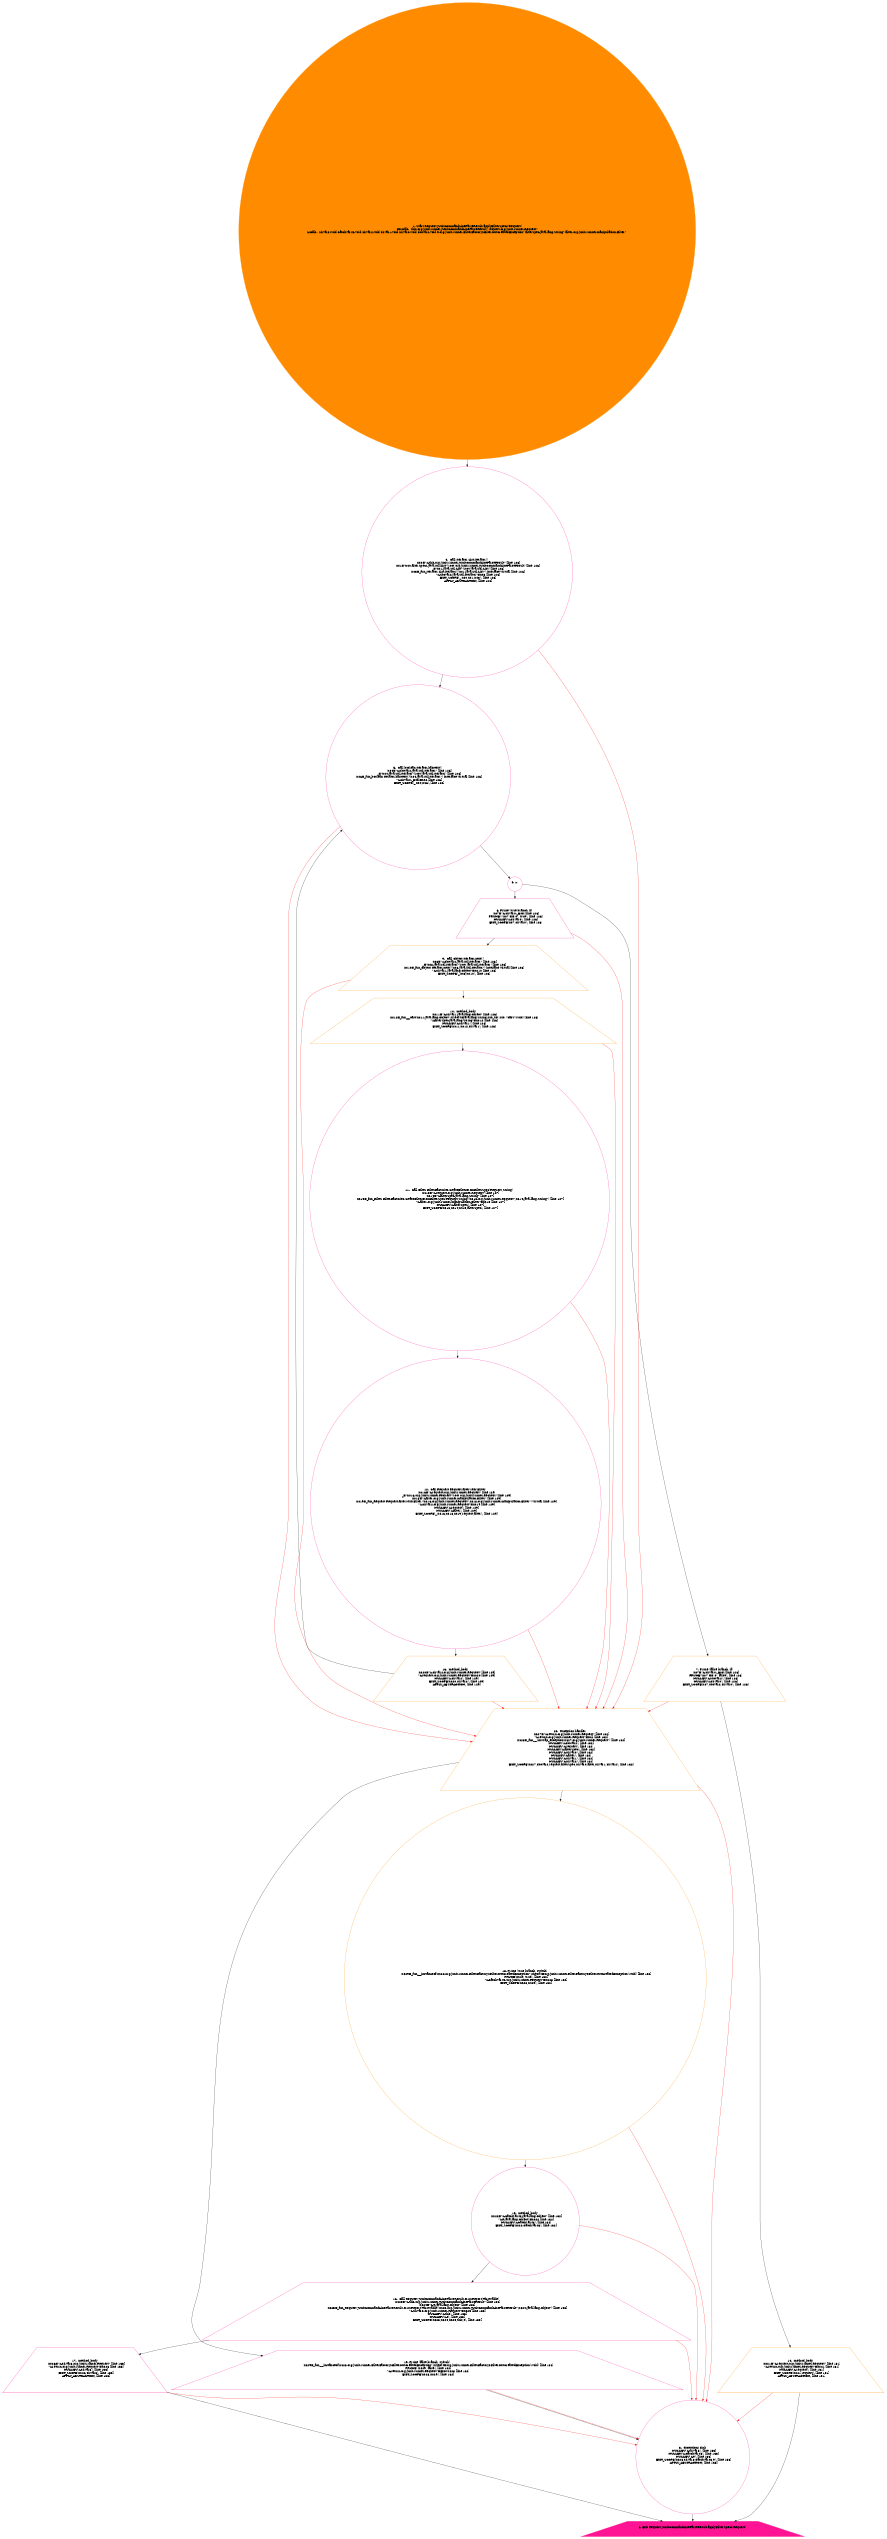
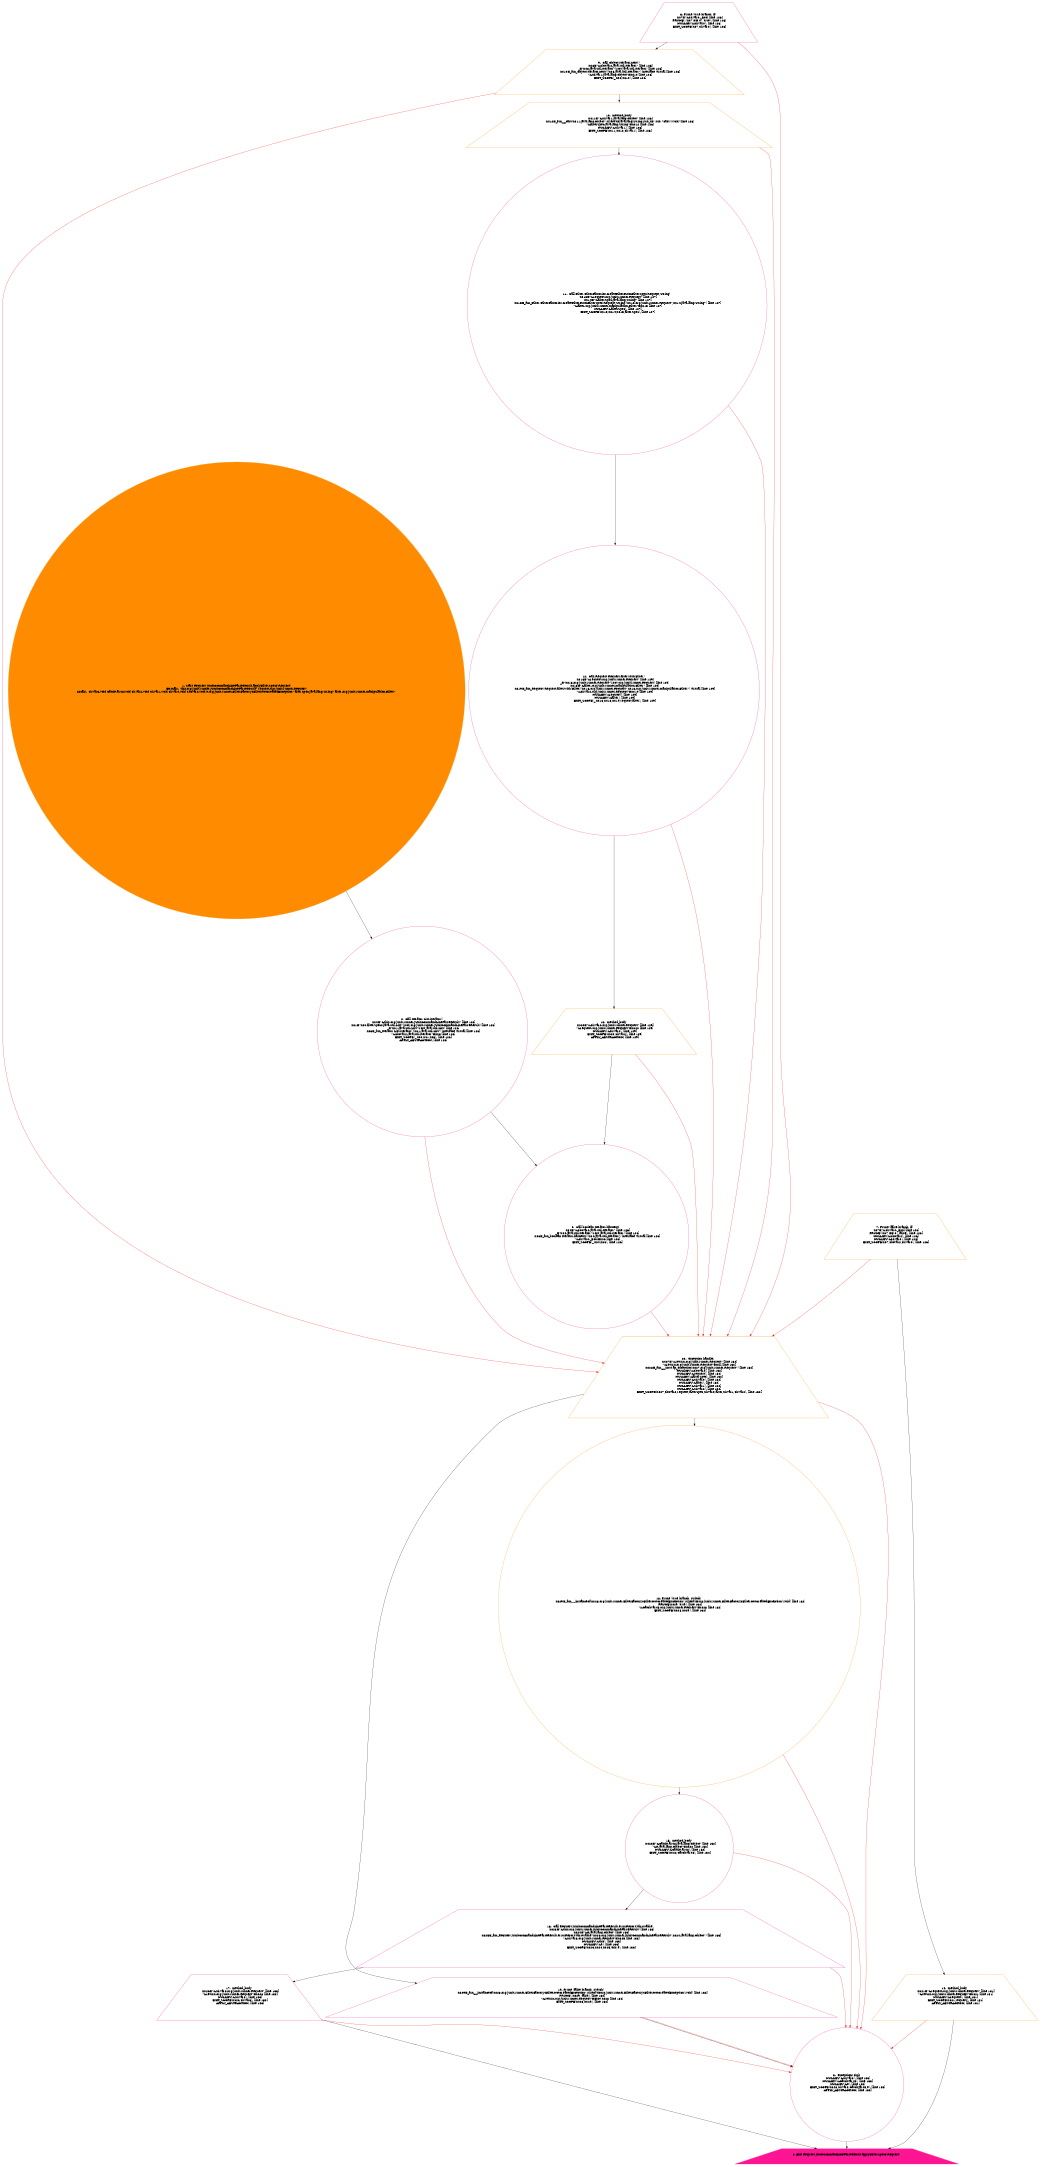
node "8: +": removed
